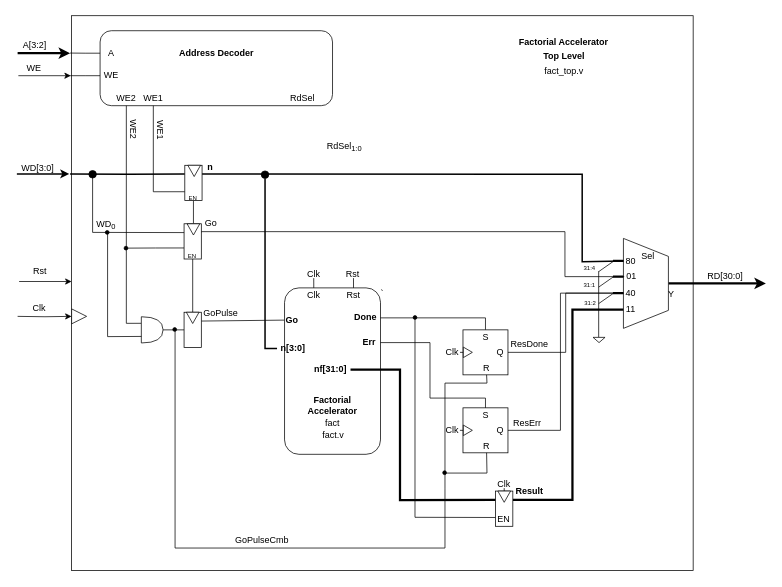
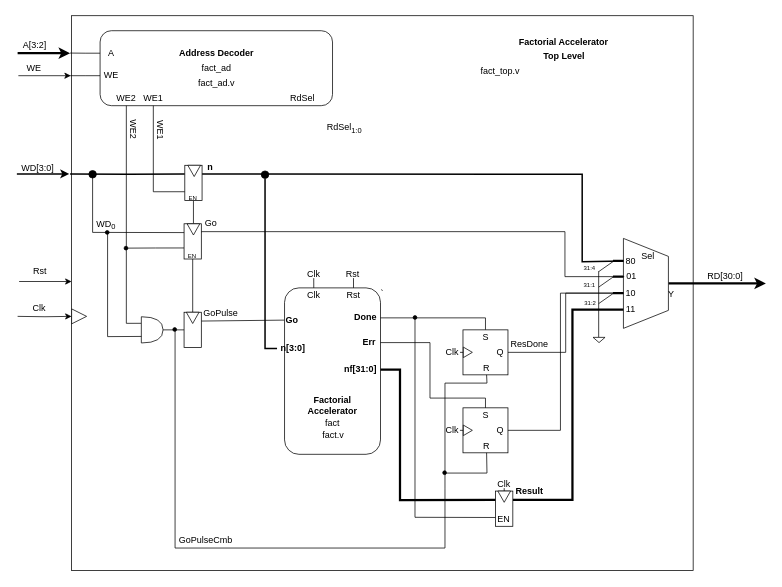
node "fact_ad": added
node "fact_top.v": moved (564, 71) -> (500, 71)
node "fact_ad.v": added
node "RdSel1:0": moved (345, 147) -> (345, 128)
node "40": label "40" -> "10"
node "nf[31:0]": moved (331, 369) -> (361, 369)
node "ResErr": removed
node "GoPulseCmb": moved (262, 540) -> (206, 540)
